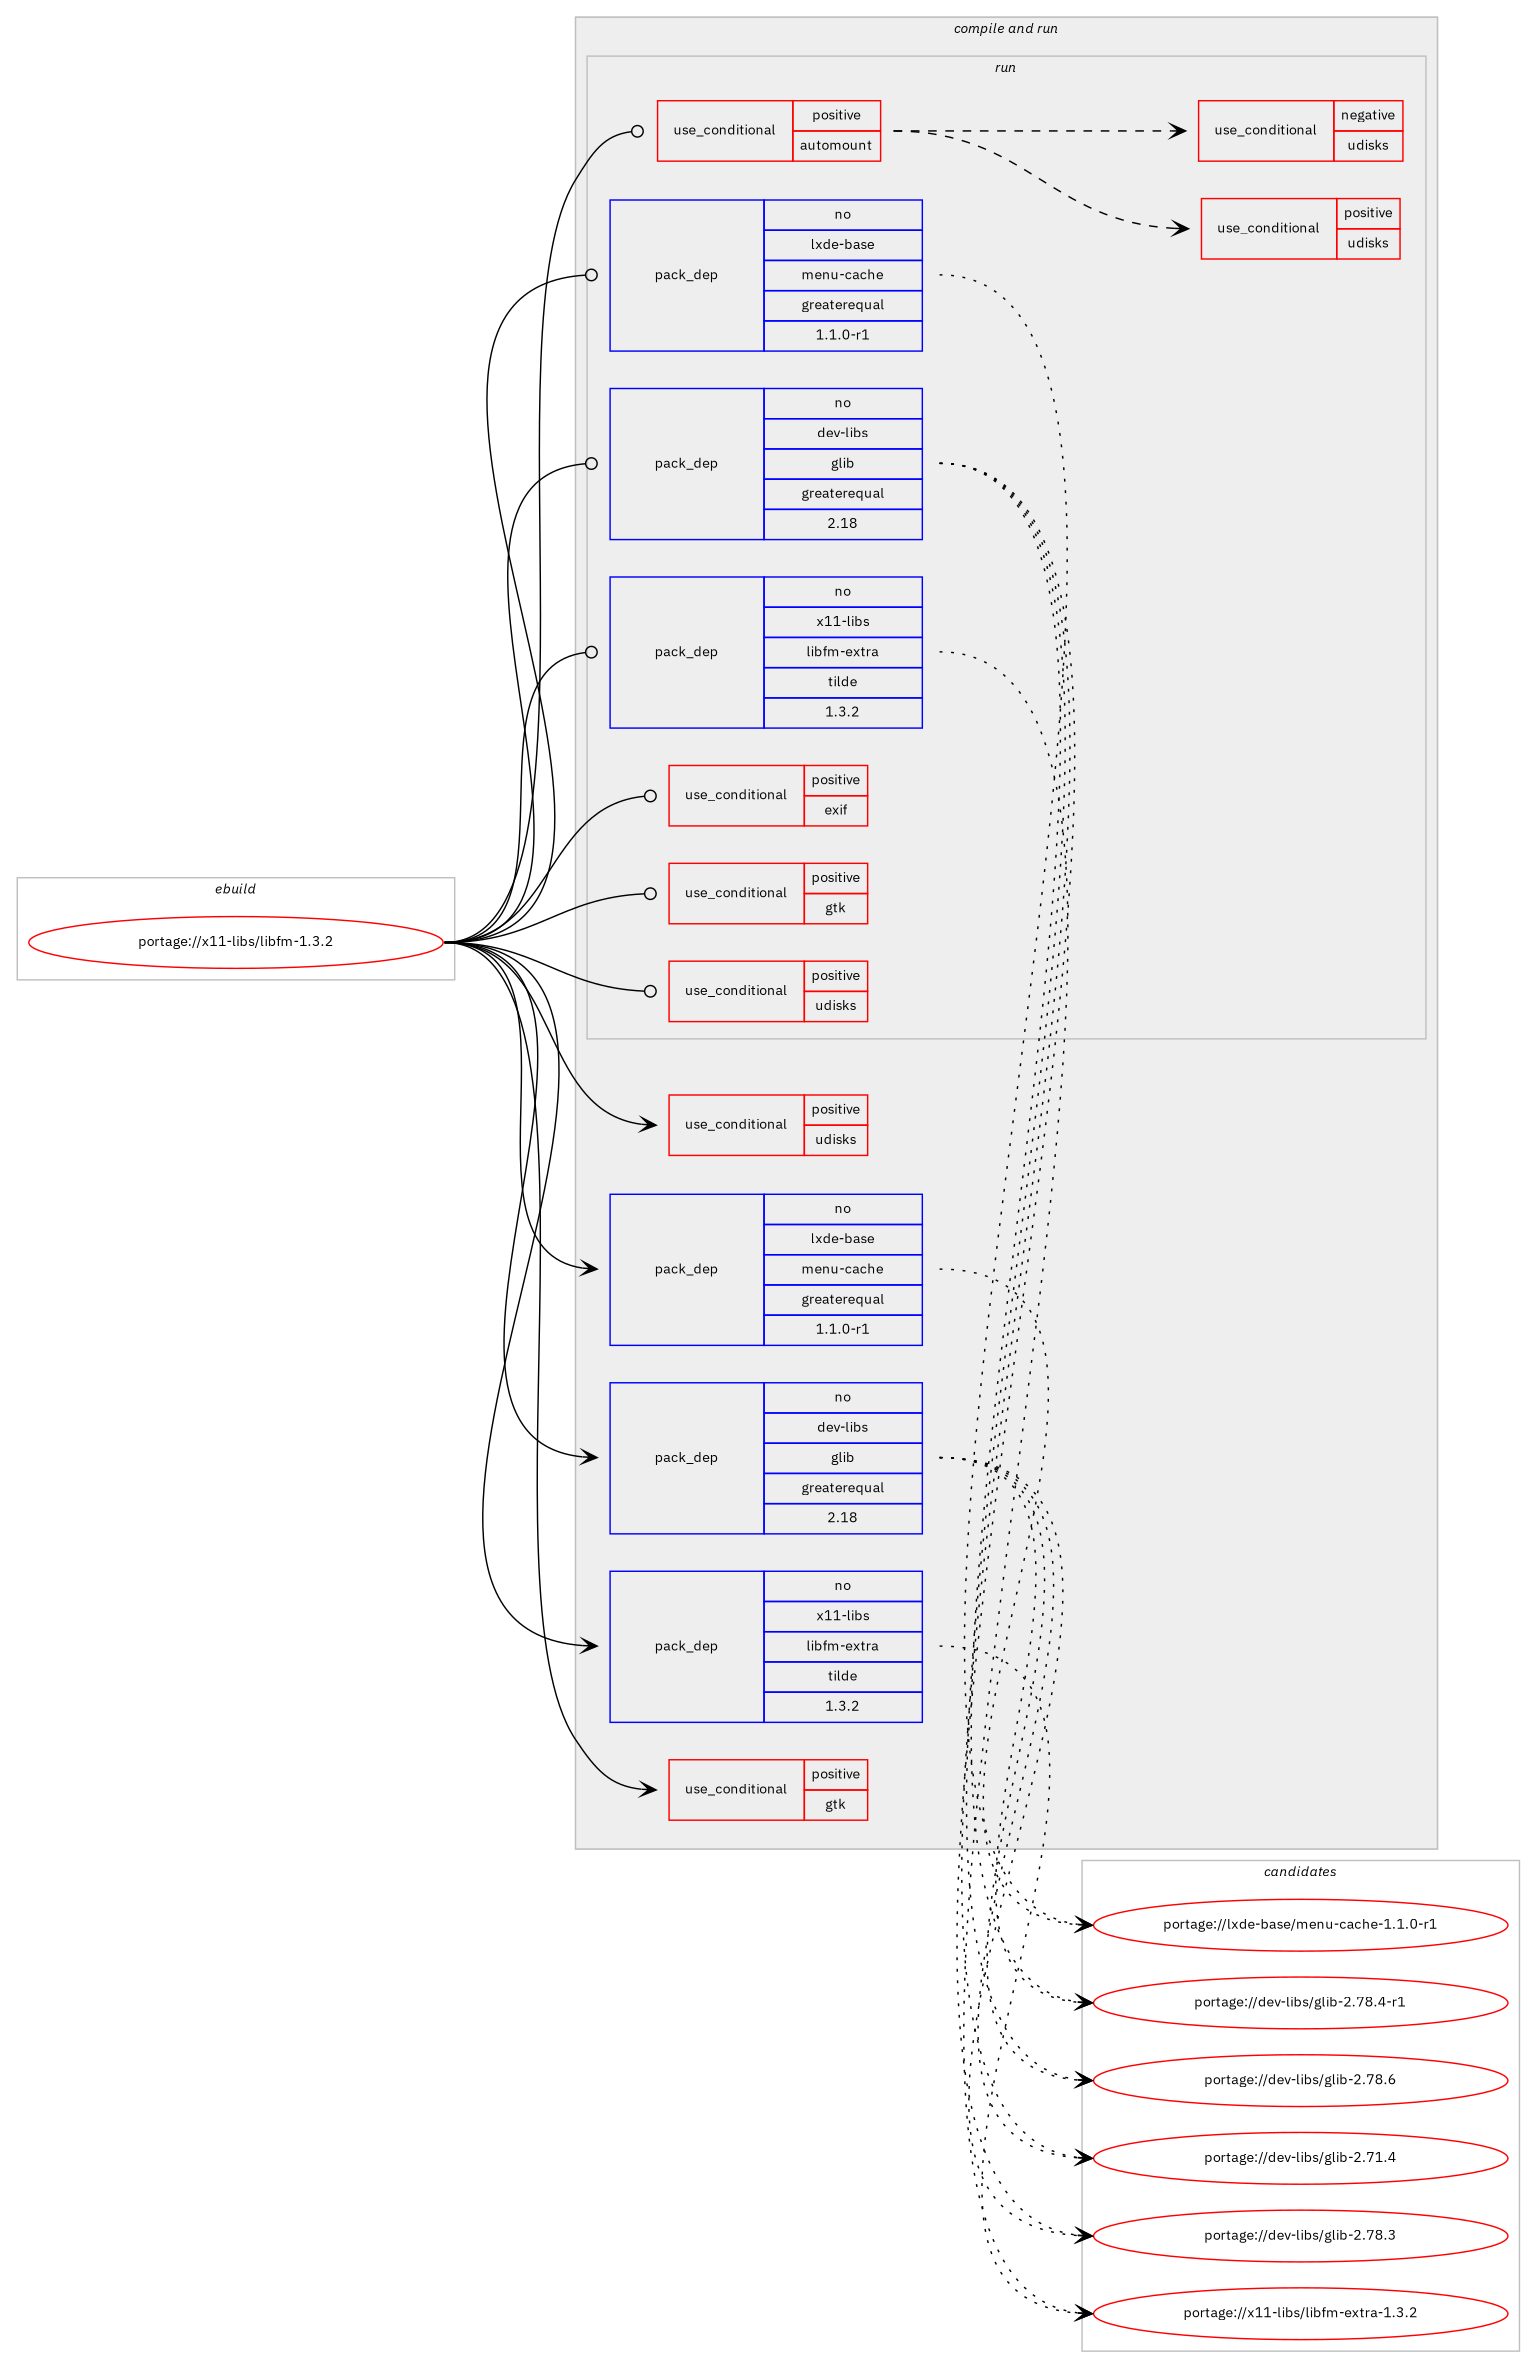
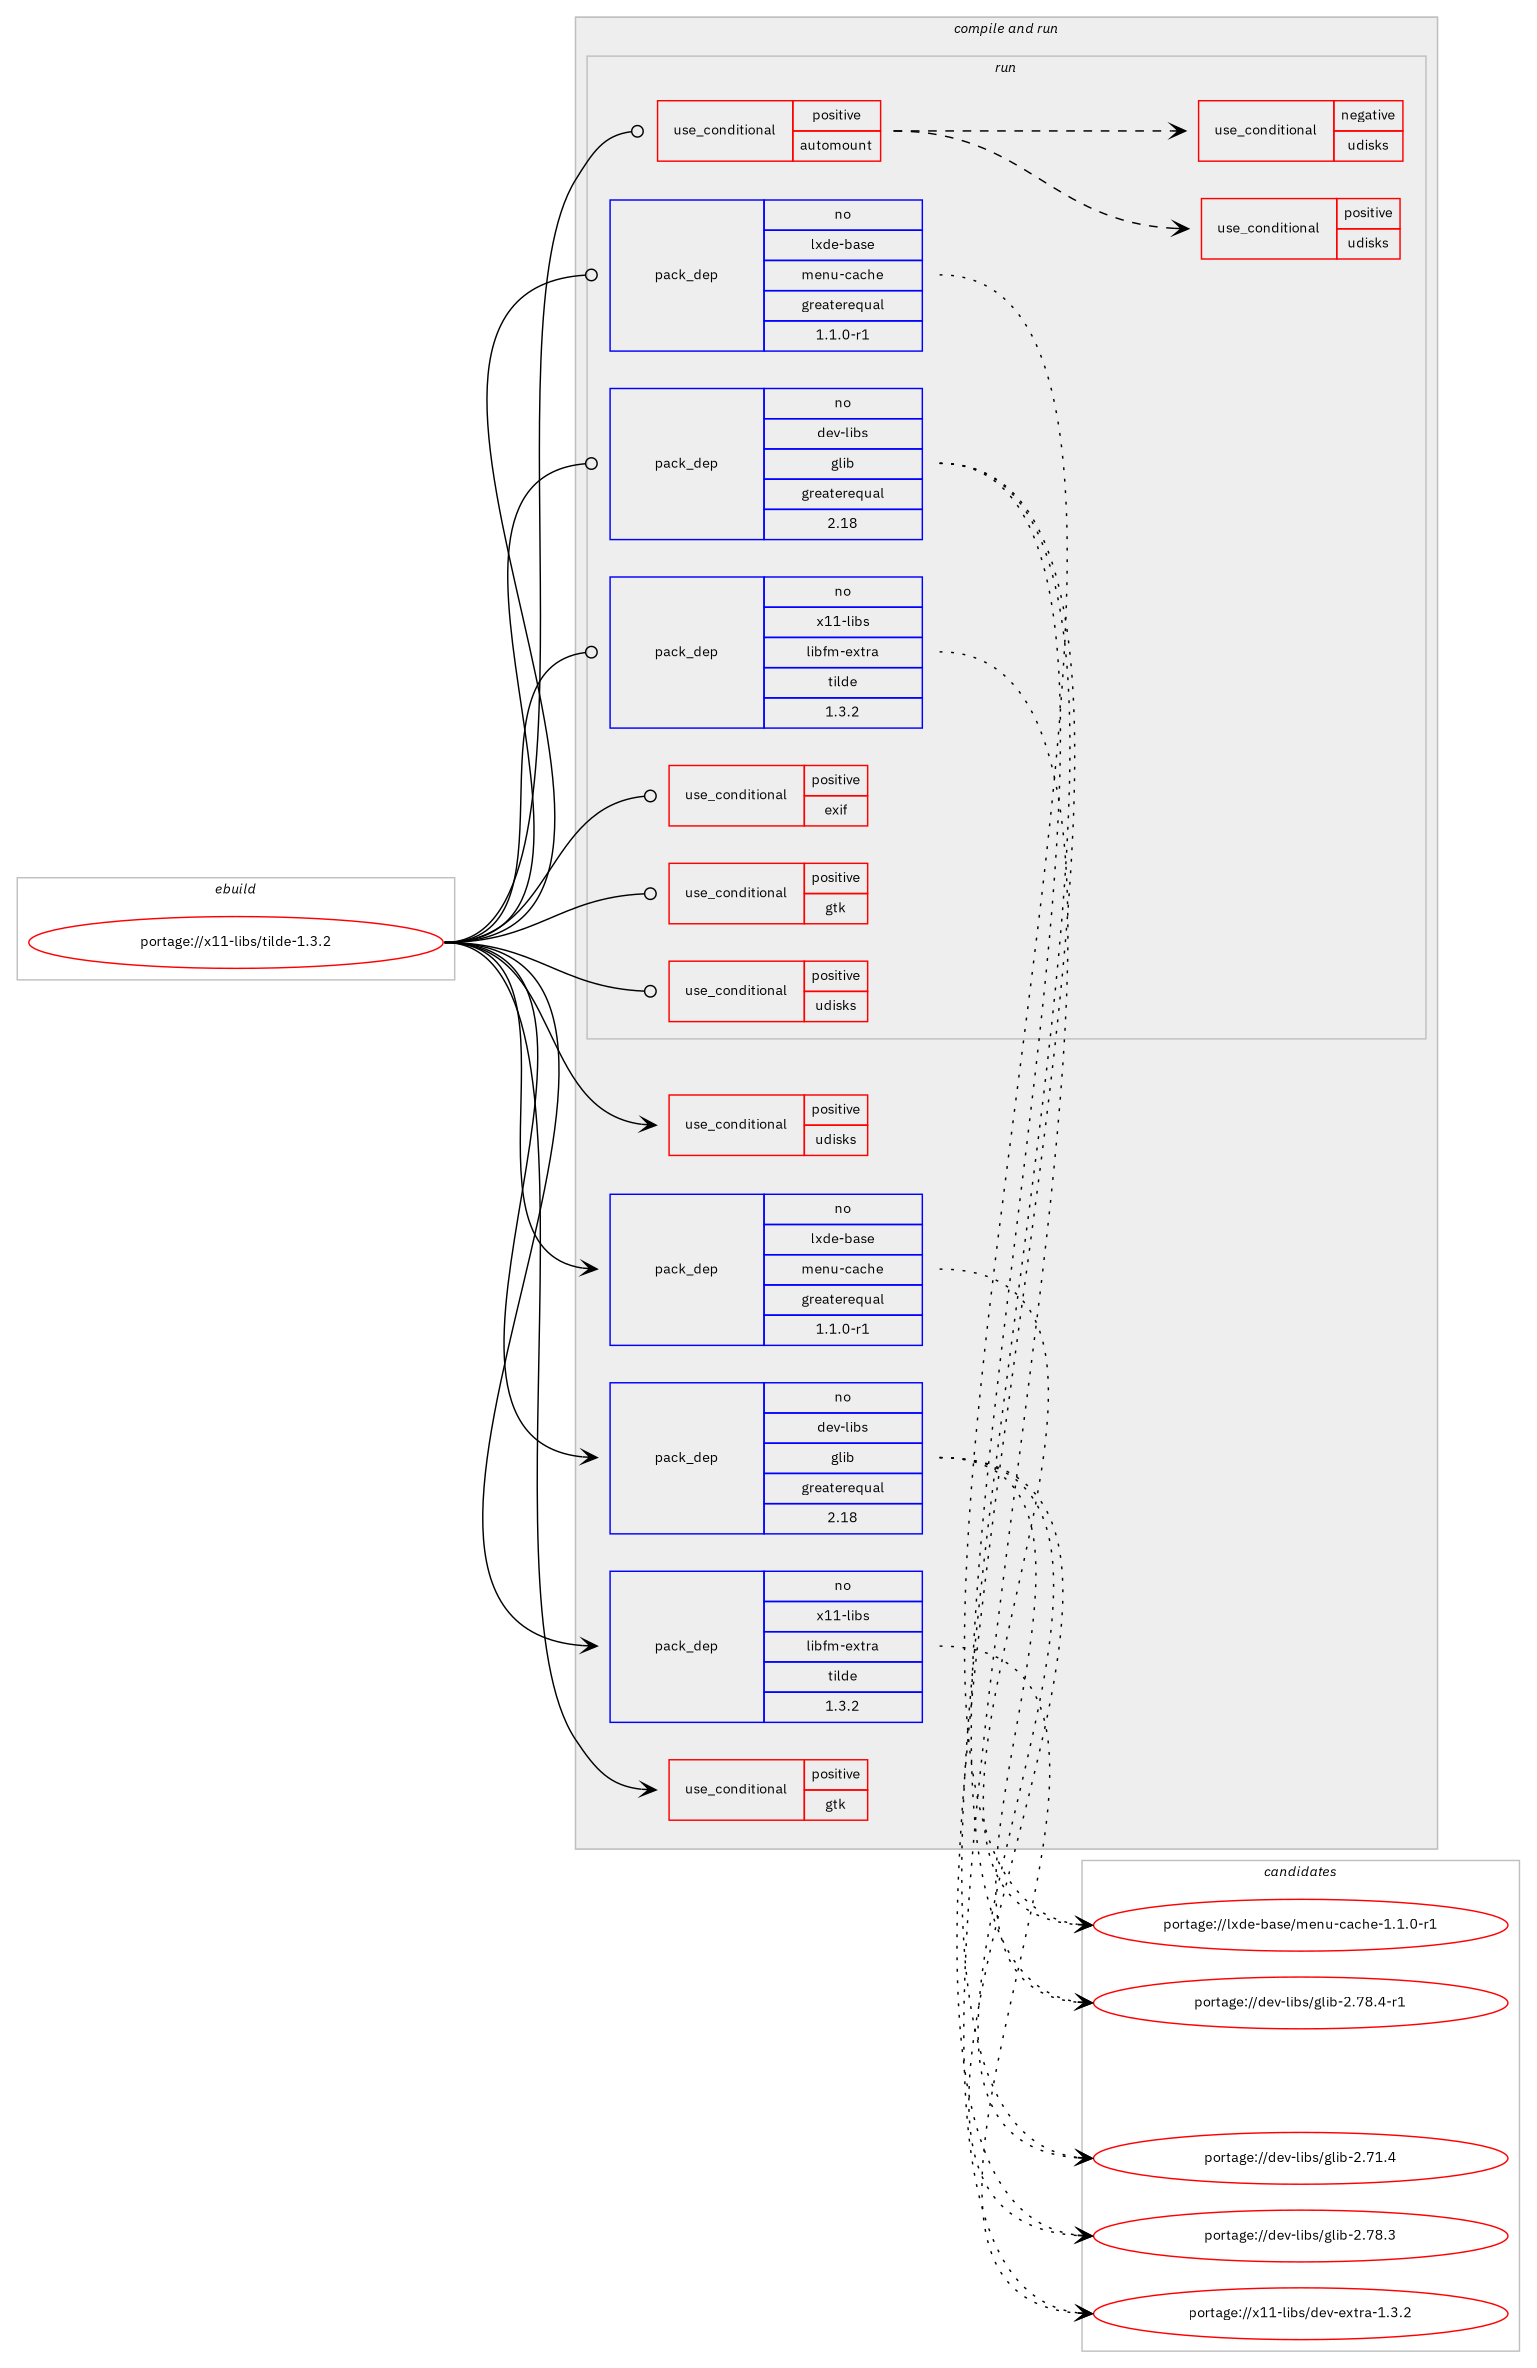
node "portage://x11-libs/libfm-1.3.2": label "portage://x11-libs/libfm-1.3.2" -> "portage://x11-libs/tilde-1.3.2"
node "portage://dev-libs/glib-2.78.6": removed
node "portage://x11-libs/libfm-extra-1.3.2": label "portage://x11-libs/libfm-extra-1.3.2" -> "portage://x11-libs/dev-extra-1.3.2"
